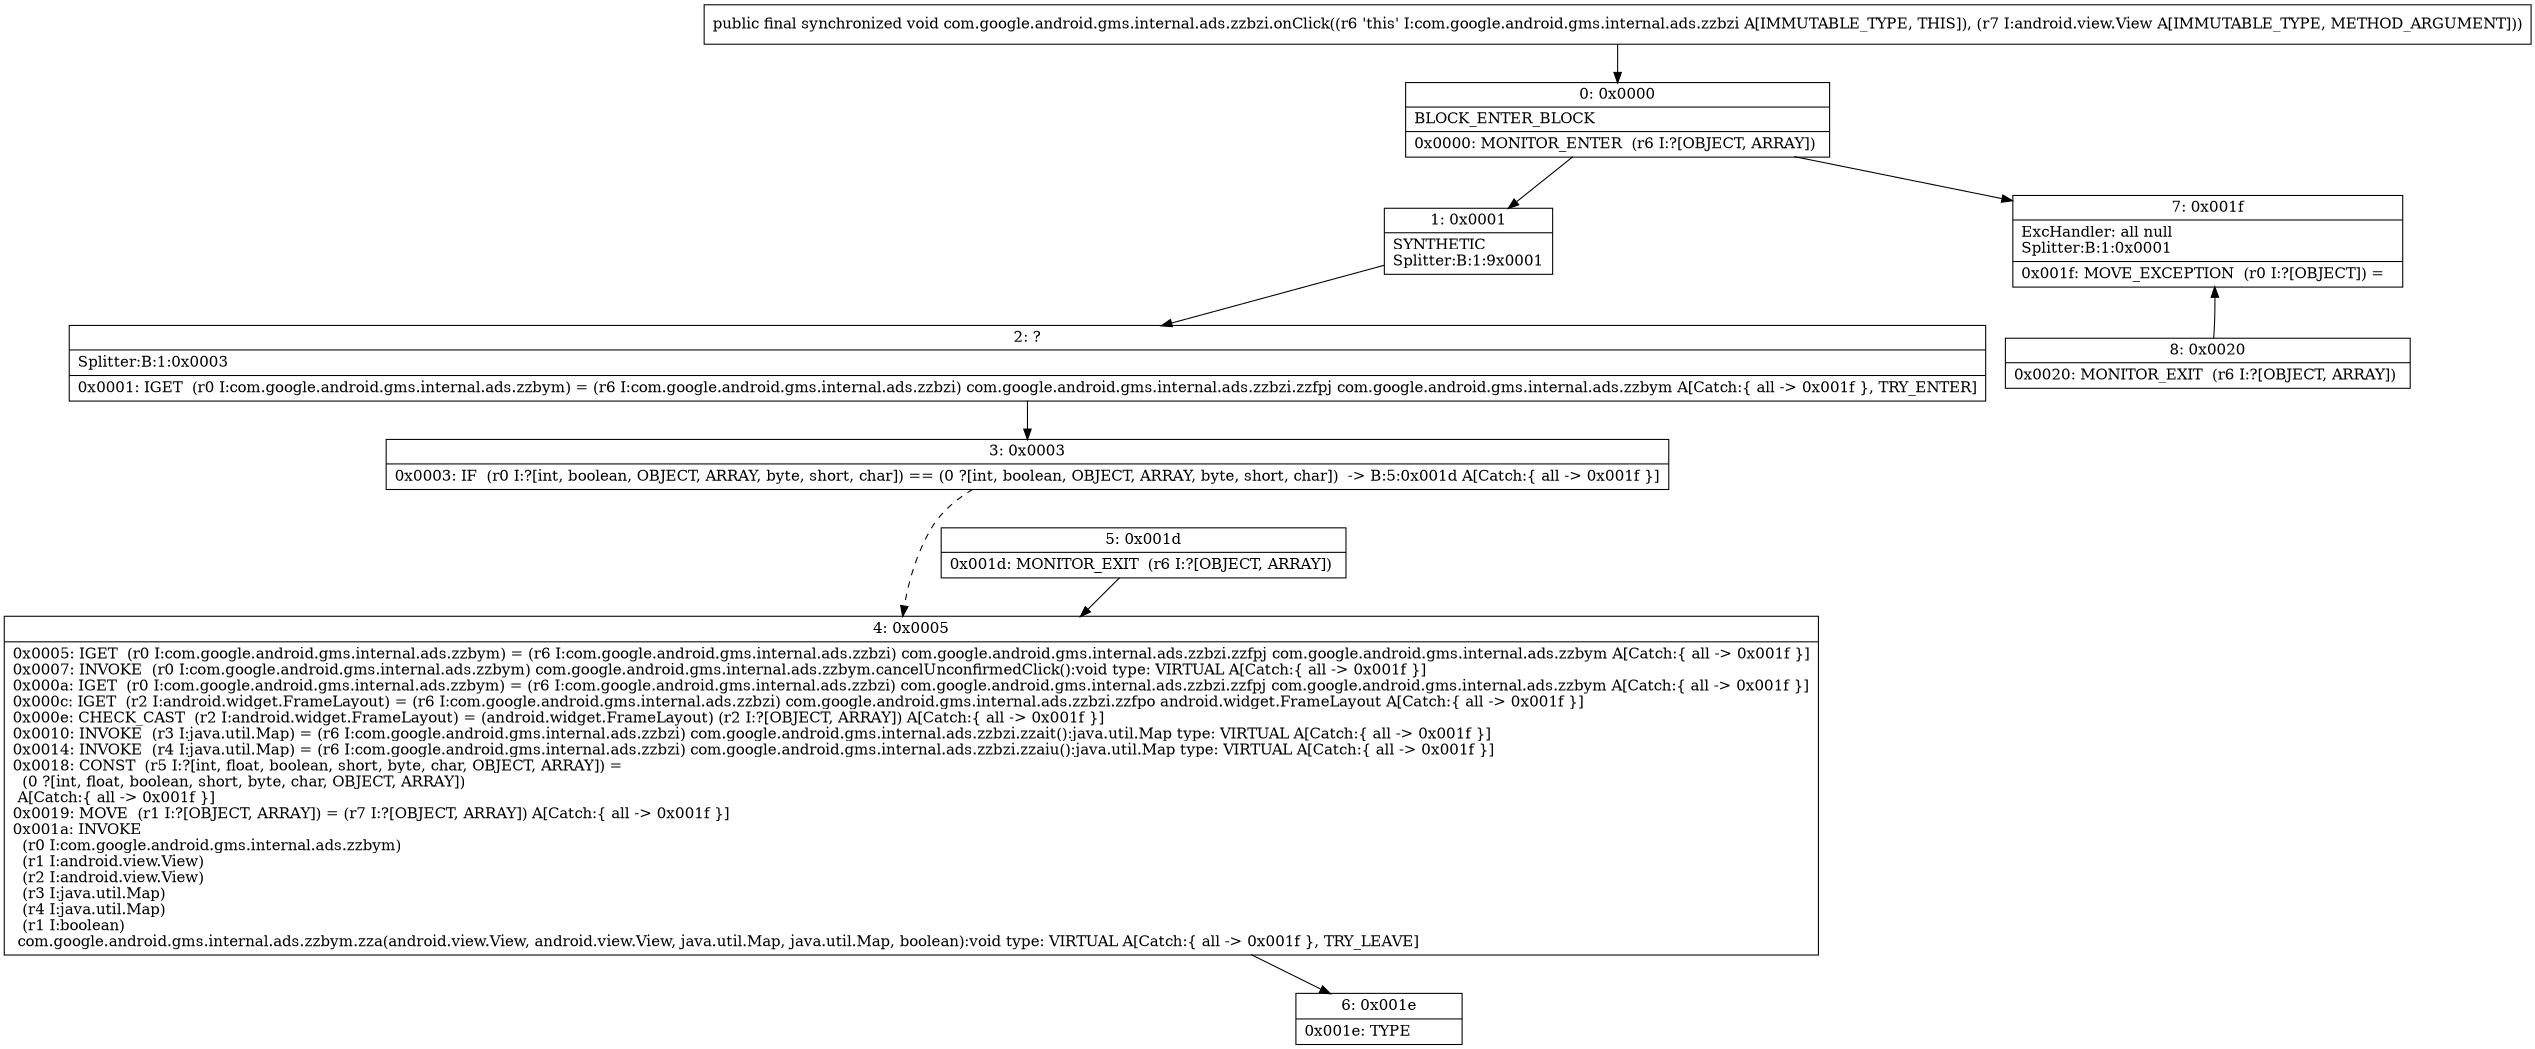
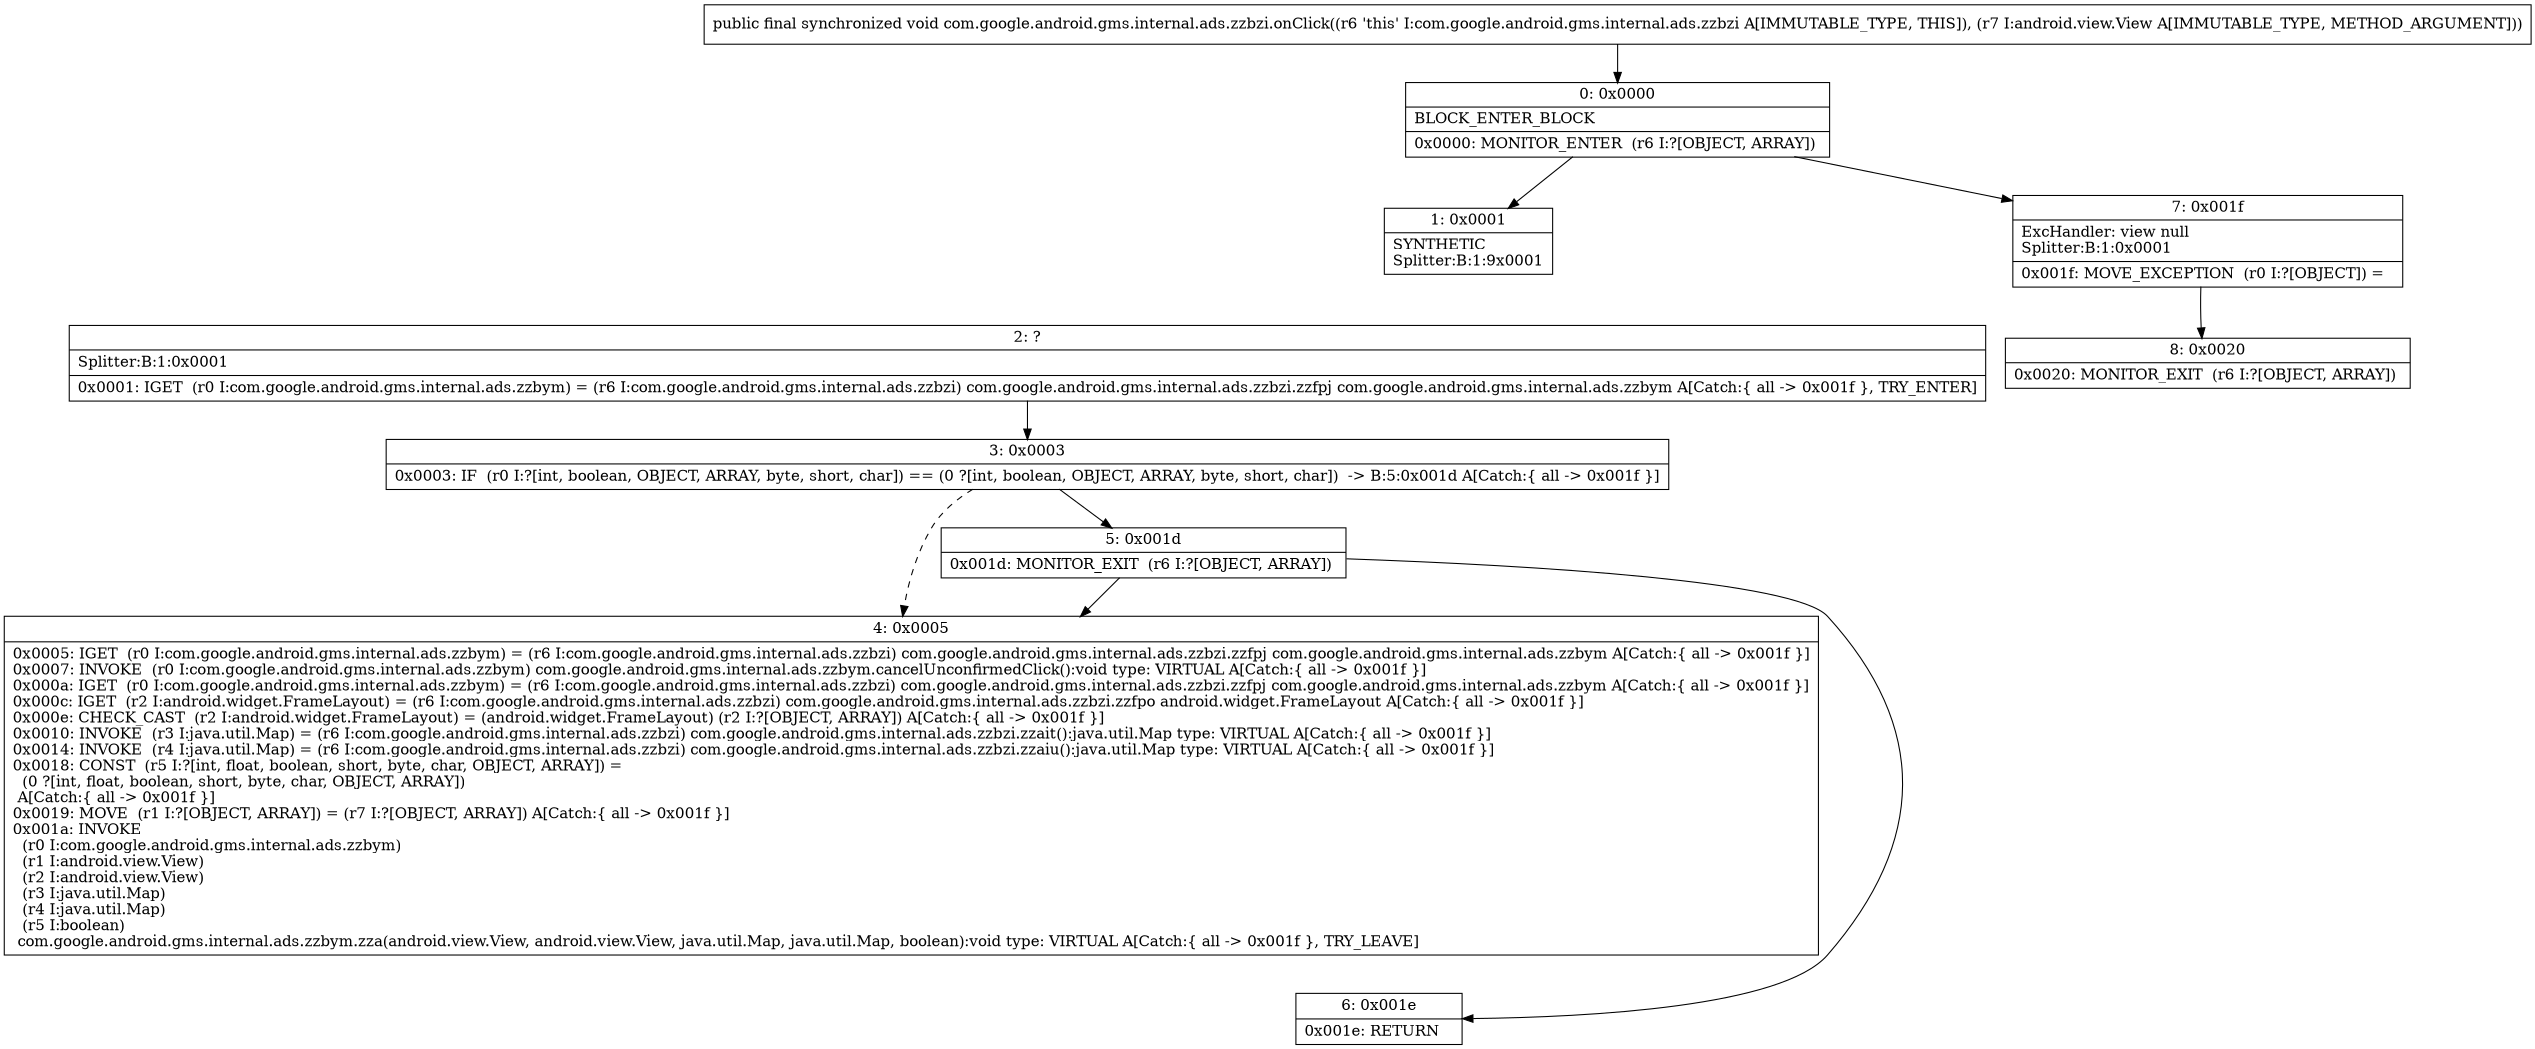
node "7: 0x001f": text "ExcHandler: all null" -> "ExcHandler: view null"
edge "1: 0x0001" -> "2: ?": removed
edge "8: 0x0020" -> "7: 0x001f": reversed
node "2: ?": text "Splitter:B:1:0x0003" -> "Splitter:B:1:0x0001"
edge "3: 0x0003" -> "5: 0x001d": added
node "4: 0x0005": text "(r1 I:boolean)" -> "(r5 I:boolean)"
edge "4: 0x0005" -> "6: 0x001e": now "5: 0x001d" -> "6: 0x001e"
node "6: 0x001e": text "0x001e: TYPE" -> "0x001e: RETURN"
